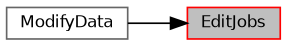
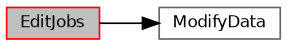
edge "ModifyData" -> "EditJobs": reversed
